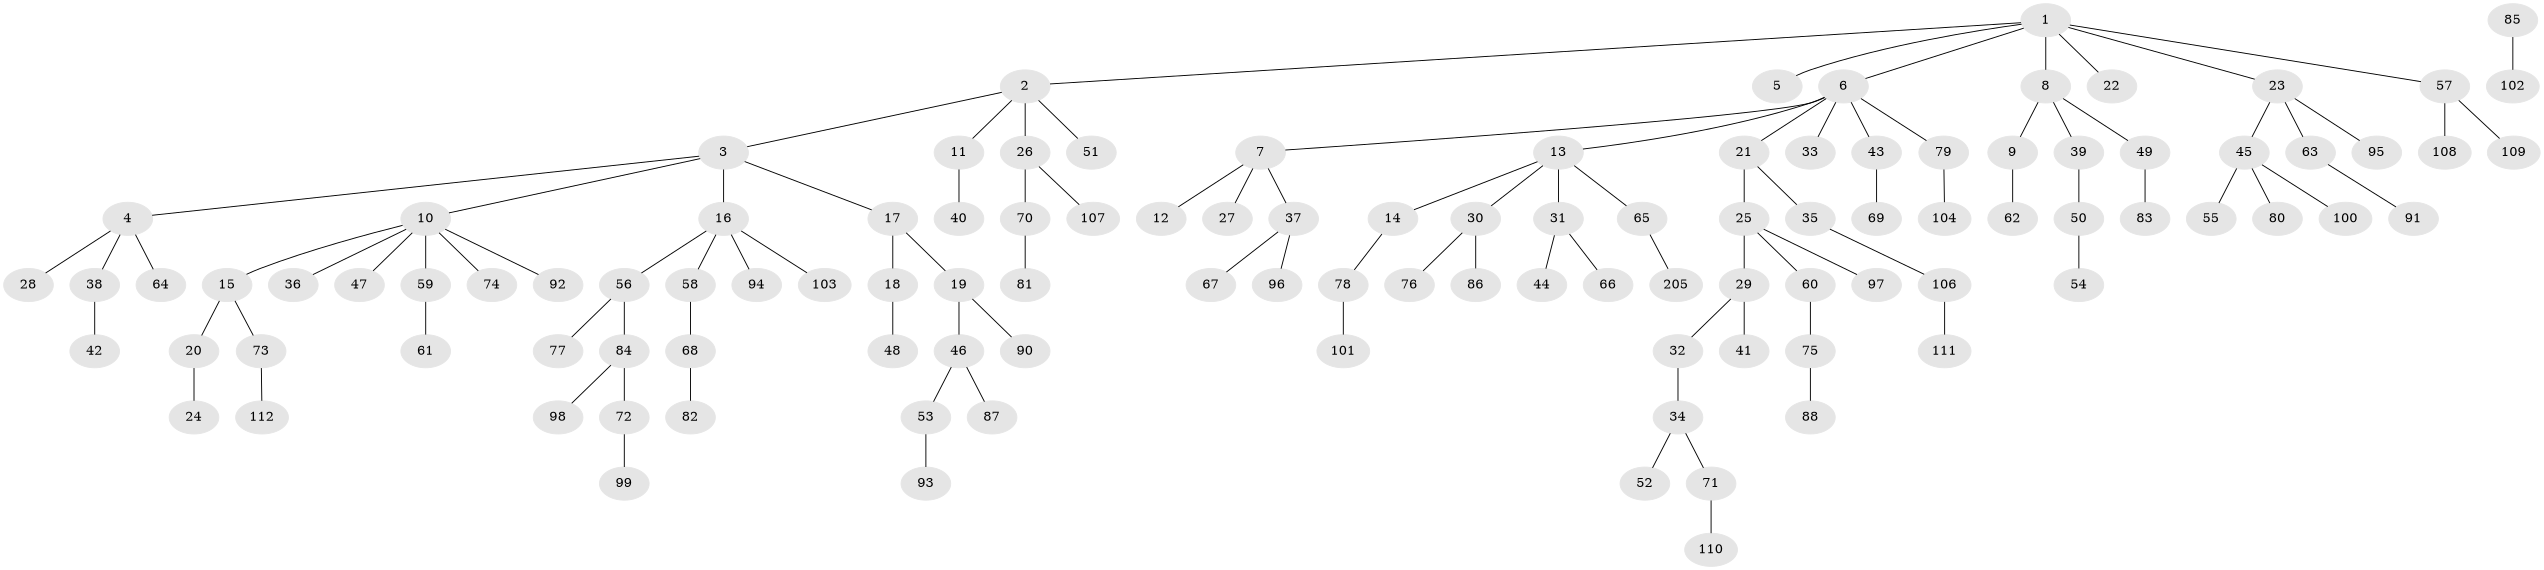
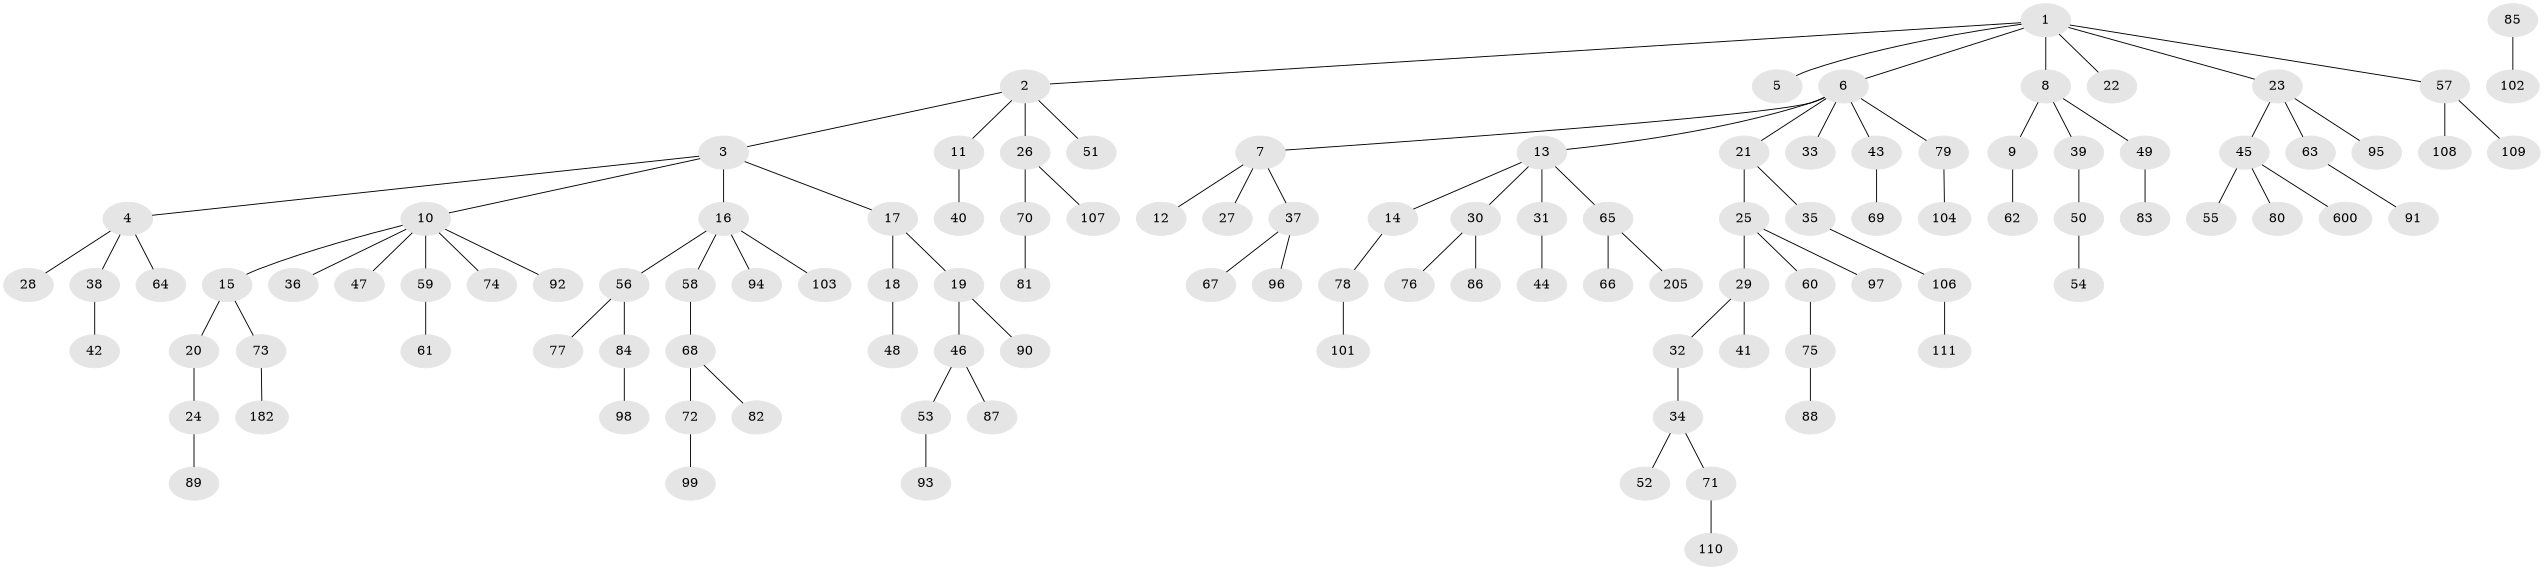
node "100": label "100" -> "600"
edge "31" -- "66": now "65" -- "66"
edge "84" -- "72": now "68" -- "72"
node "112": label "112" -> "182"
node "89": added
